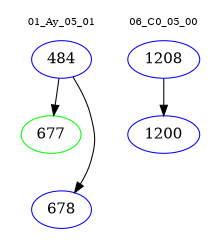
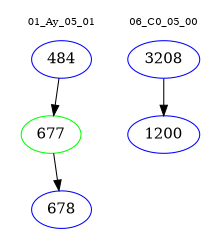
node "1208": label "1208" -> "3208"
edge "484" -> "678": now "677" -> "678"
